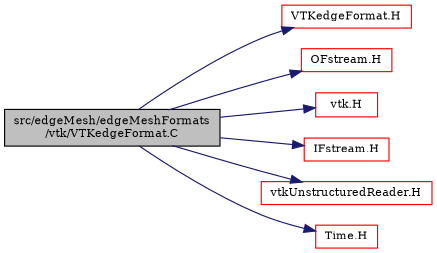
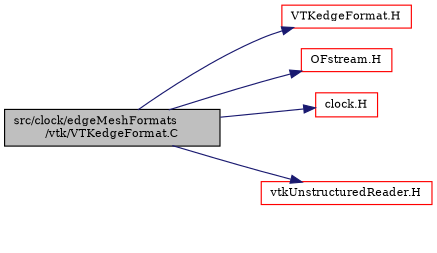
node "vtk.H": label "vtk.H" -> "clock.H"
node "src/edgeMesh/edgeMeshFormats /vtk/VTKedgeFormat.C": label "src/edgeMesh/edgeMeshFormats /vtk/VTKedgeFormat.C" -> "src/clock/edgeMeshFormats /vtk/VTKedgeFormat.C"
node "IFstream.H": removed
node "Time.H": removed
